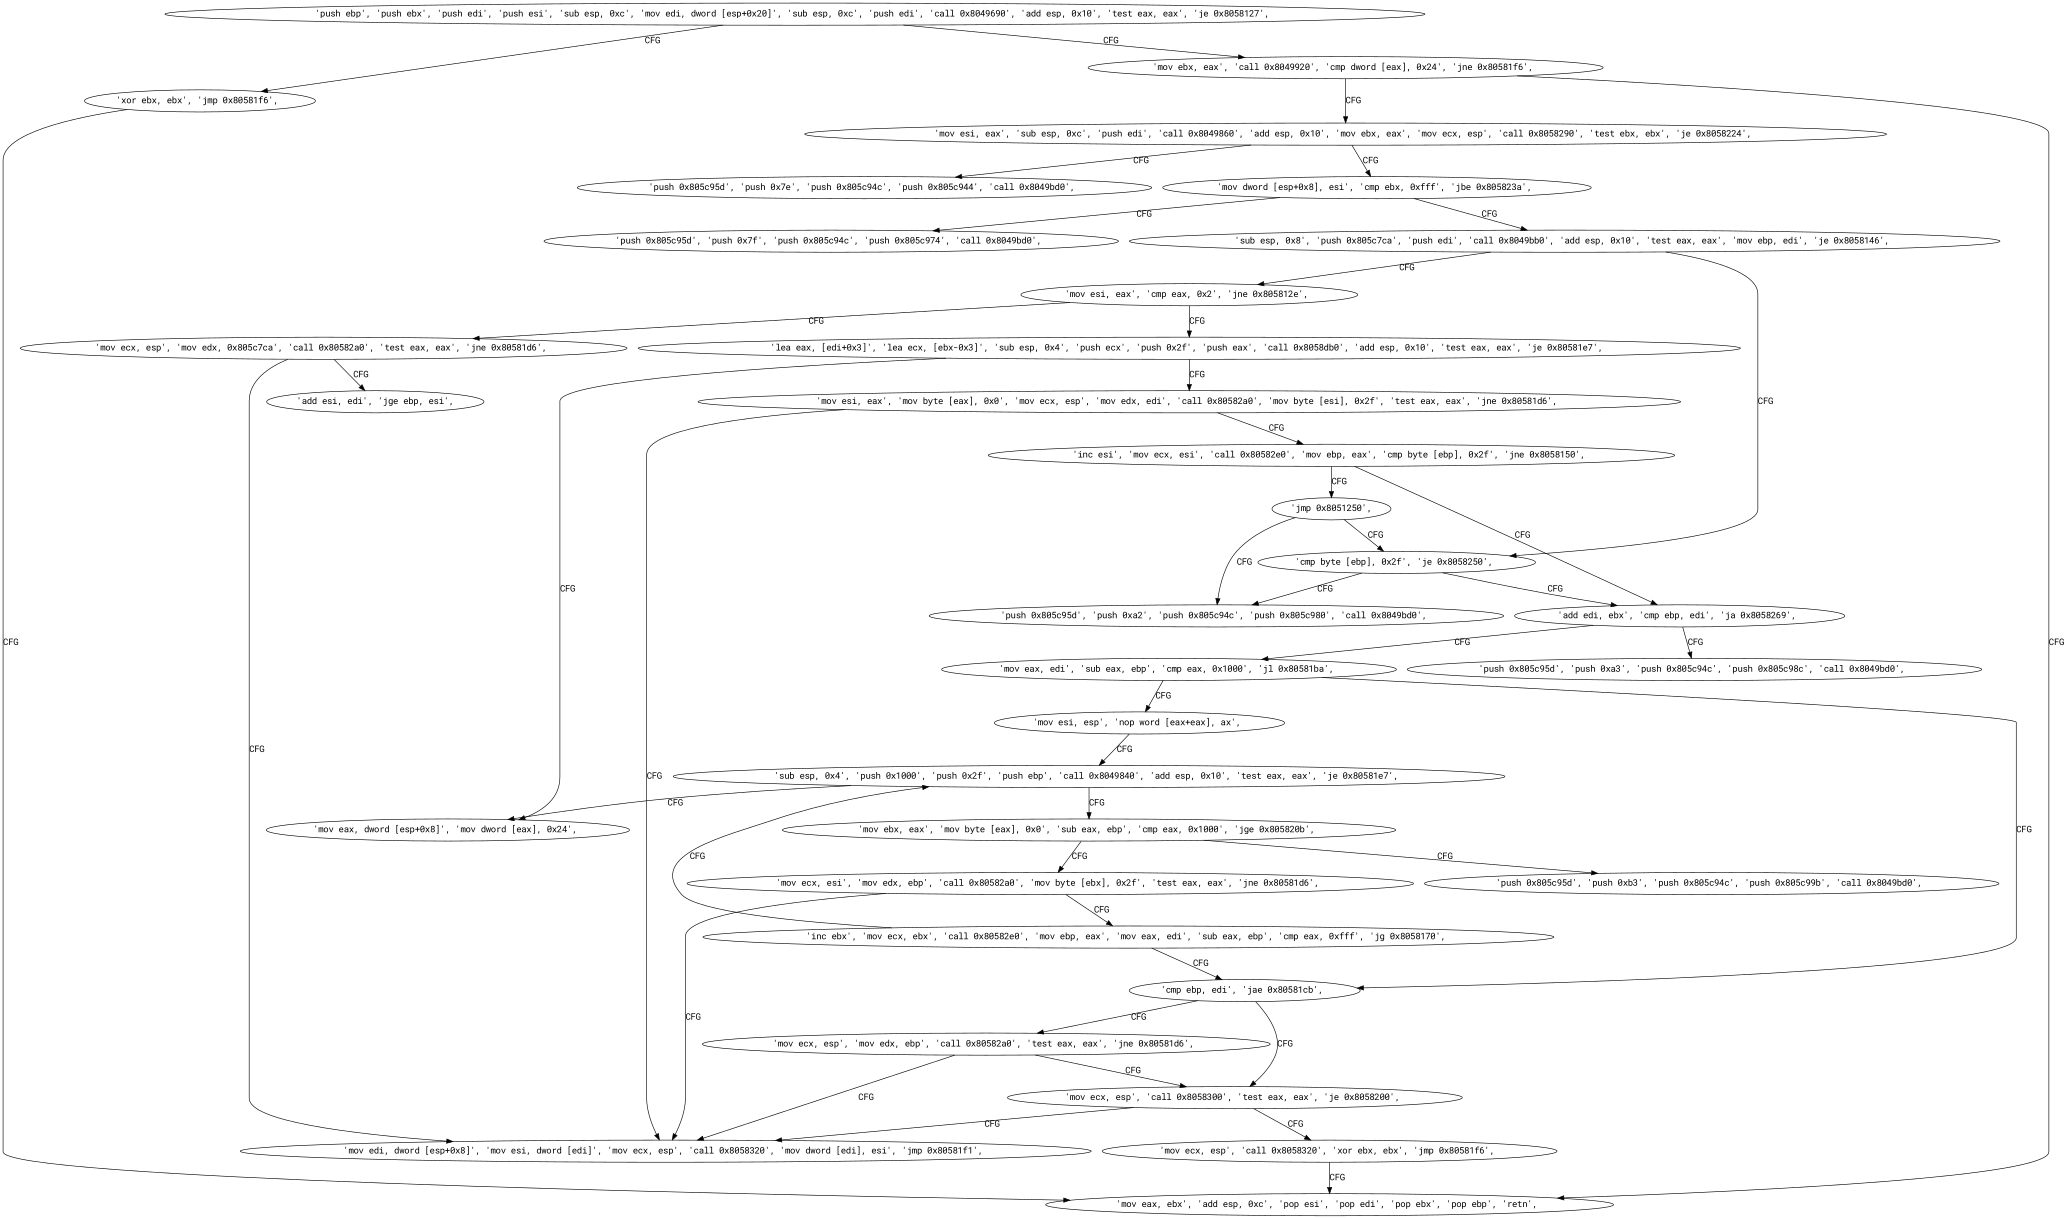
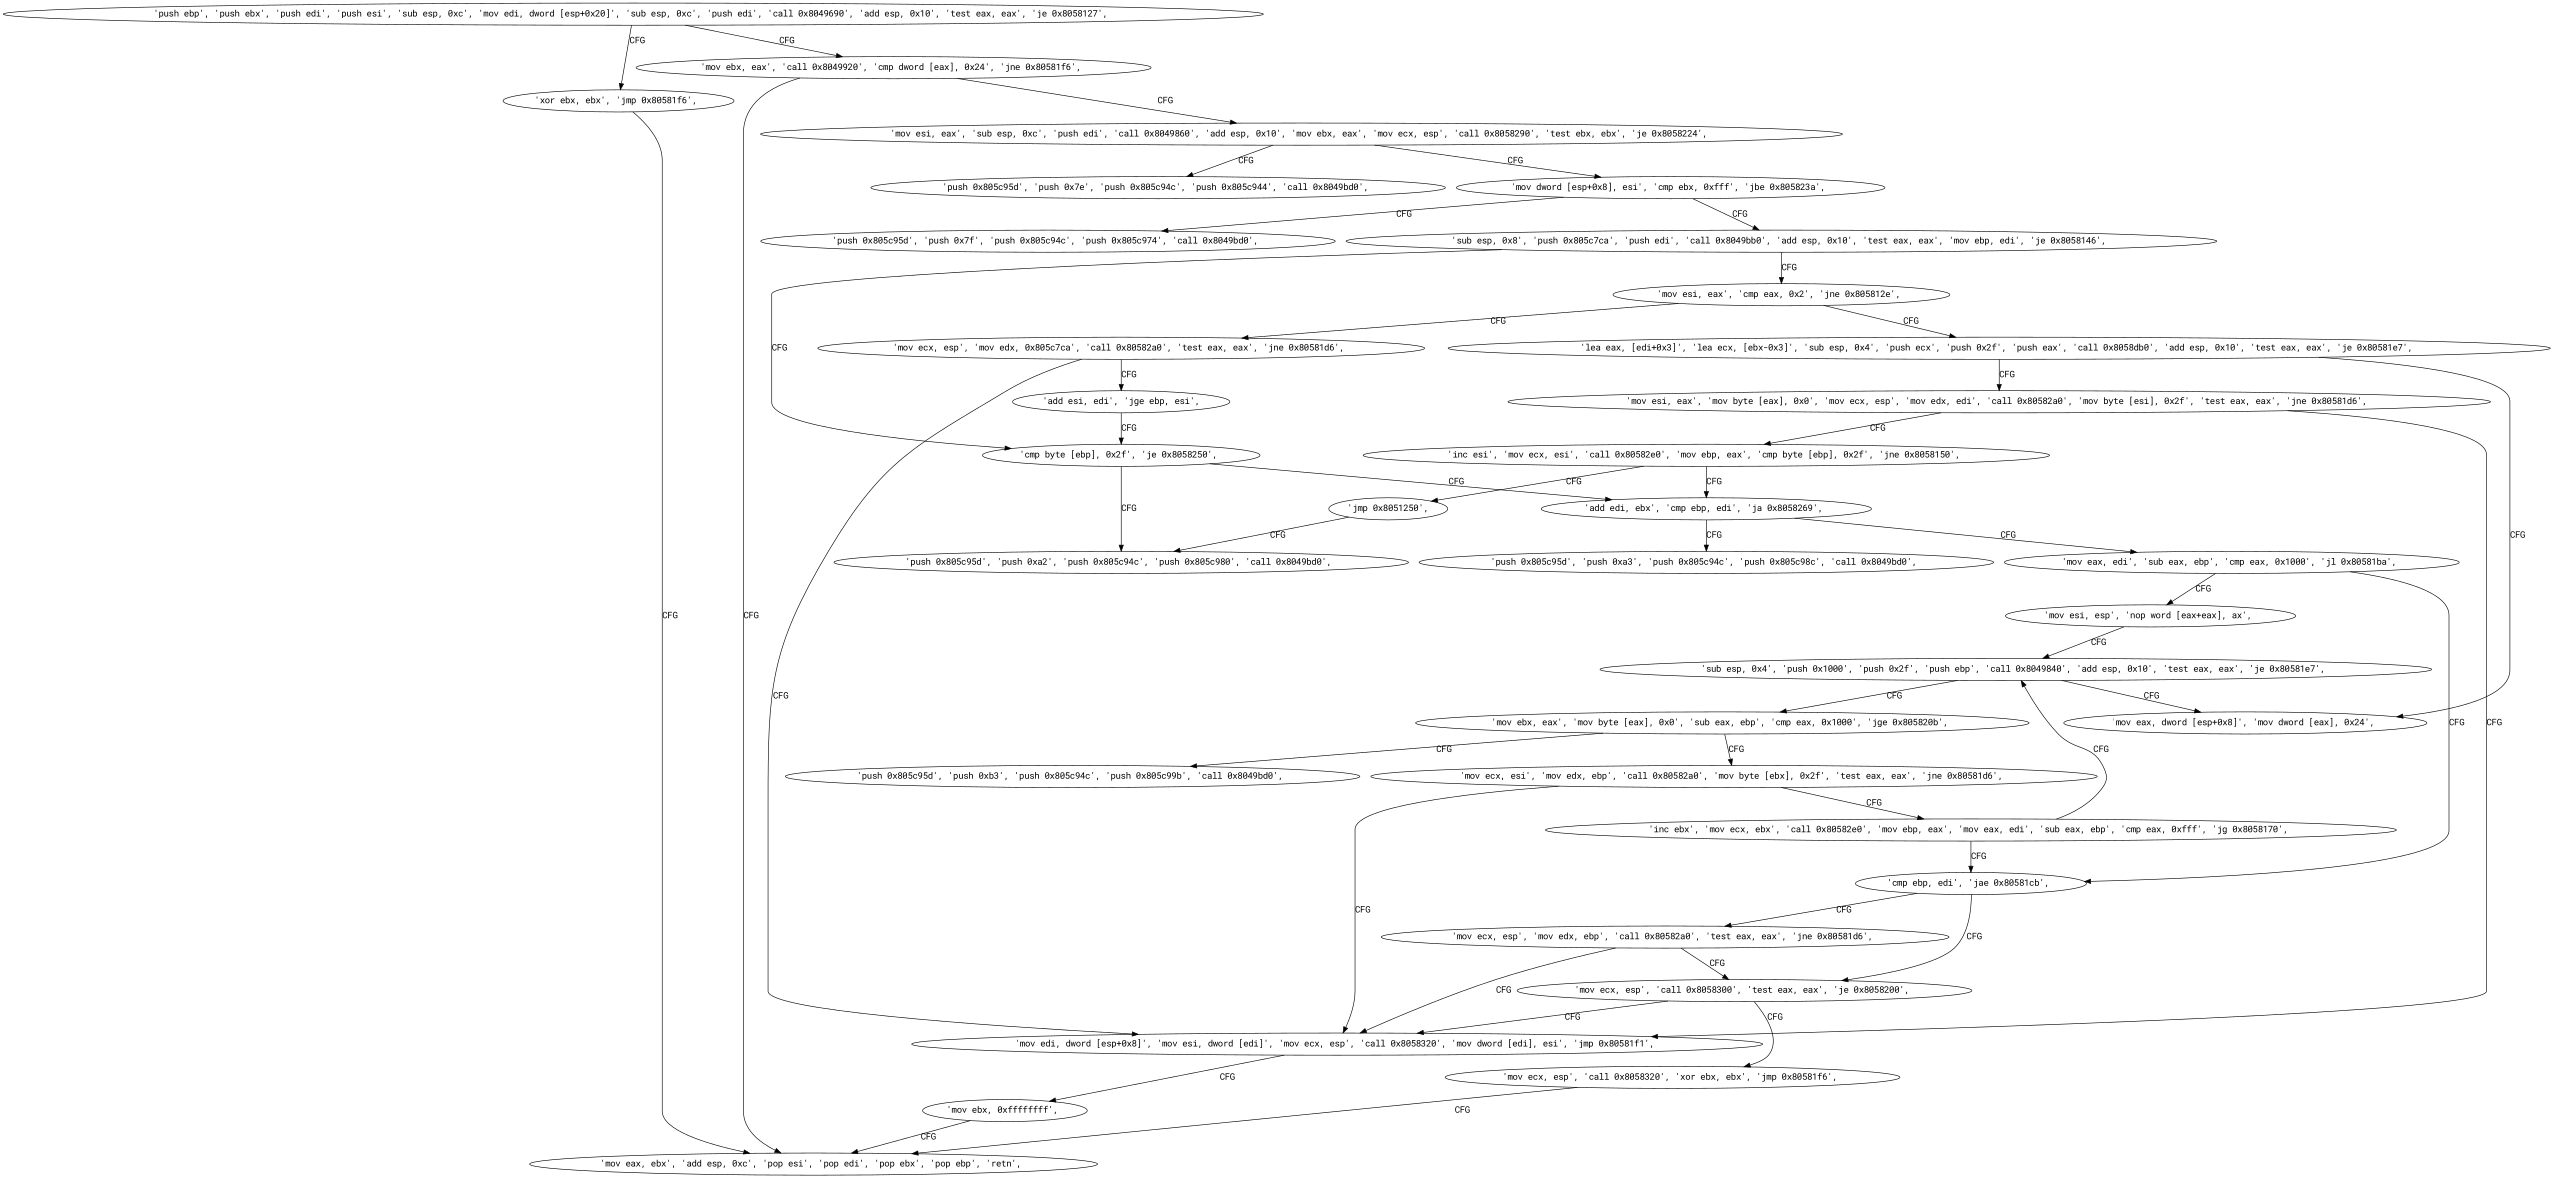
edge "'jmp 0x8051250'," -> "'cmp byte [ebp], 0x2f', 'je 0x8058250',": now "'add esi, edi', 'jge ebp, esi'," -> "'cmp byte [ebp], 0x2f', 'je 0x8058250',"
node "'mov ebx, 0xffffffff',": added
